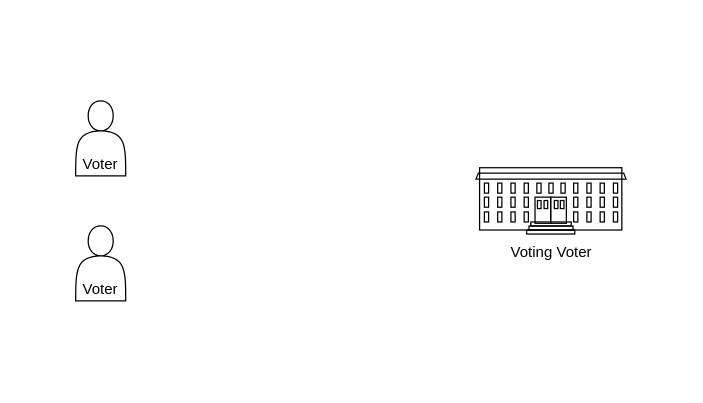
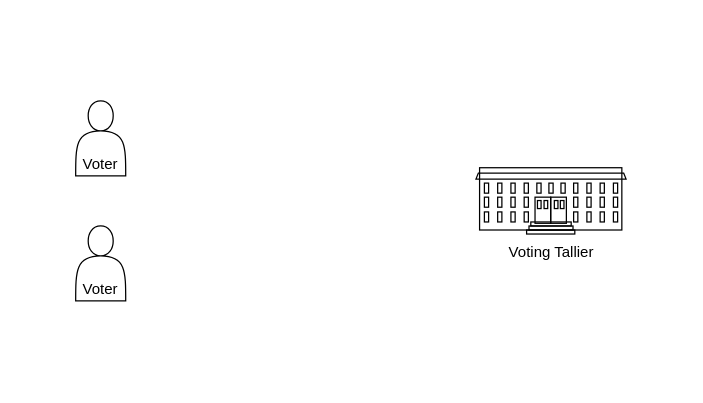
node "Voting Voter": label "Voting Voter" -> "Voting Tallier"
